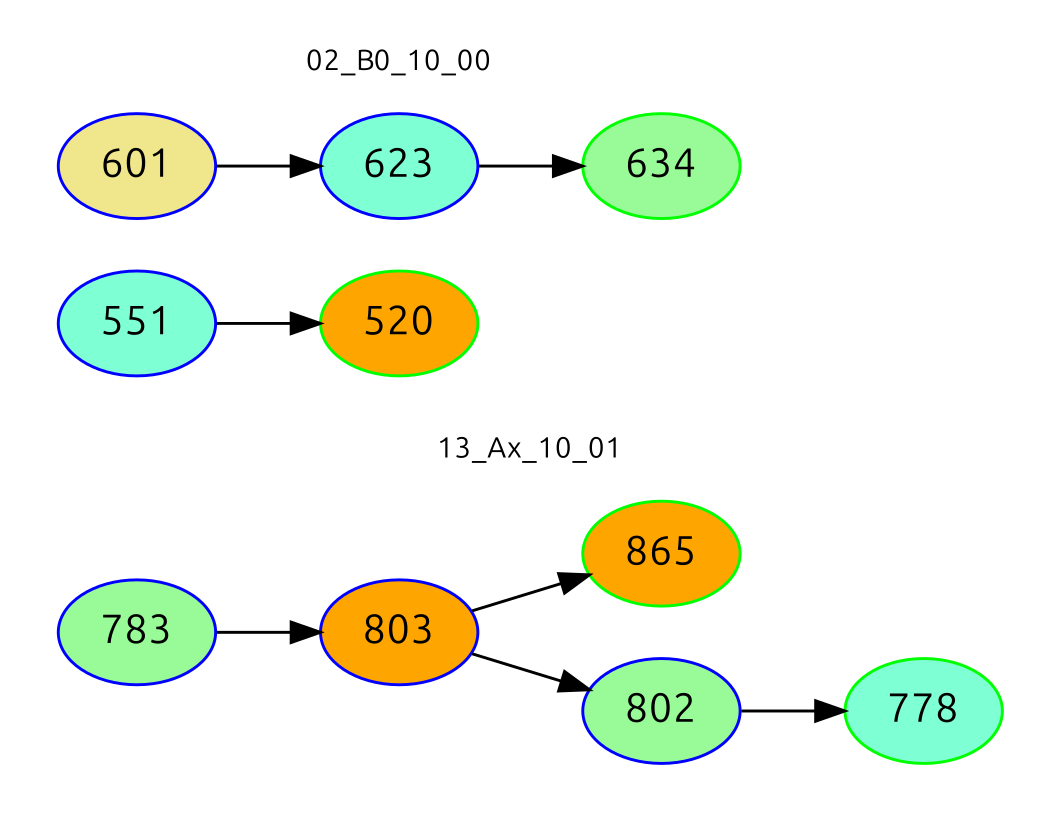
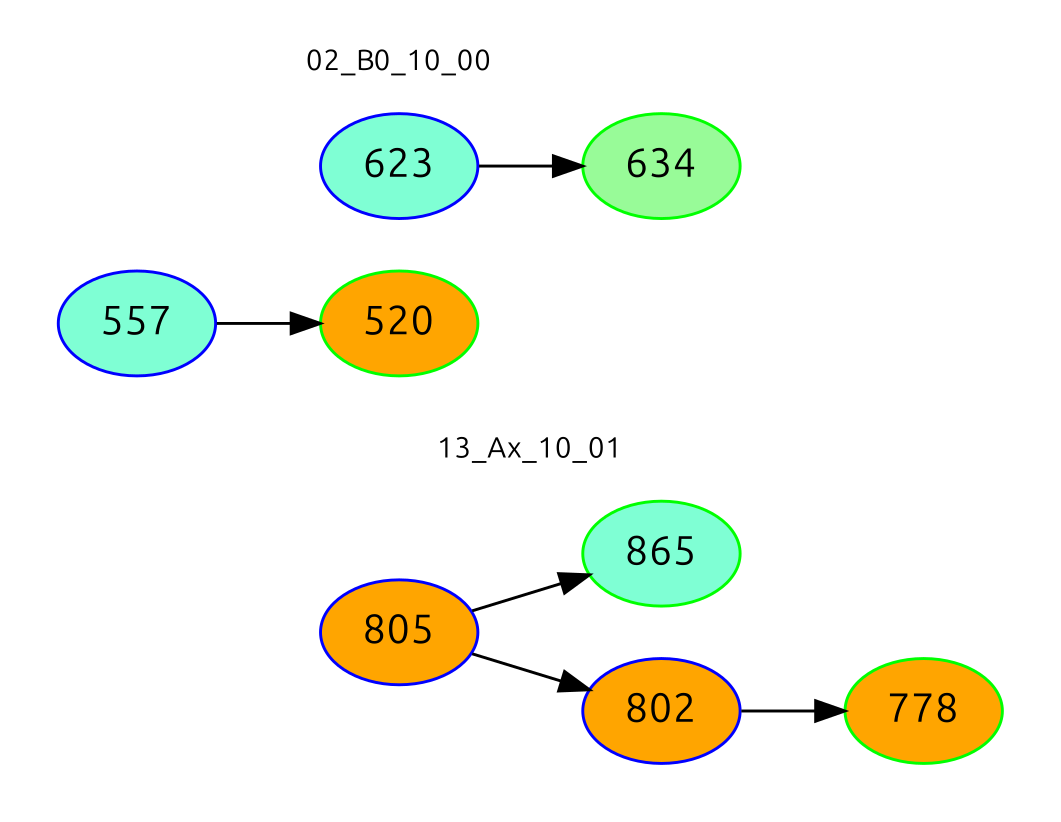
node "601": removed
node "551": label "551" -> "557"
node "865": fillcolor orange -> aquamarine
node "783": removed
node "803": label "803" -> "805"
node "802": fillcolor palegreen -> orange
node "778": fillcolor aquamarine -> orange
